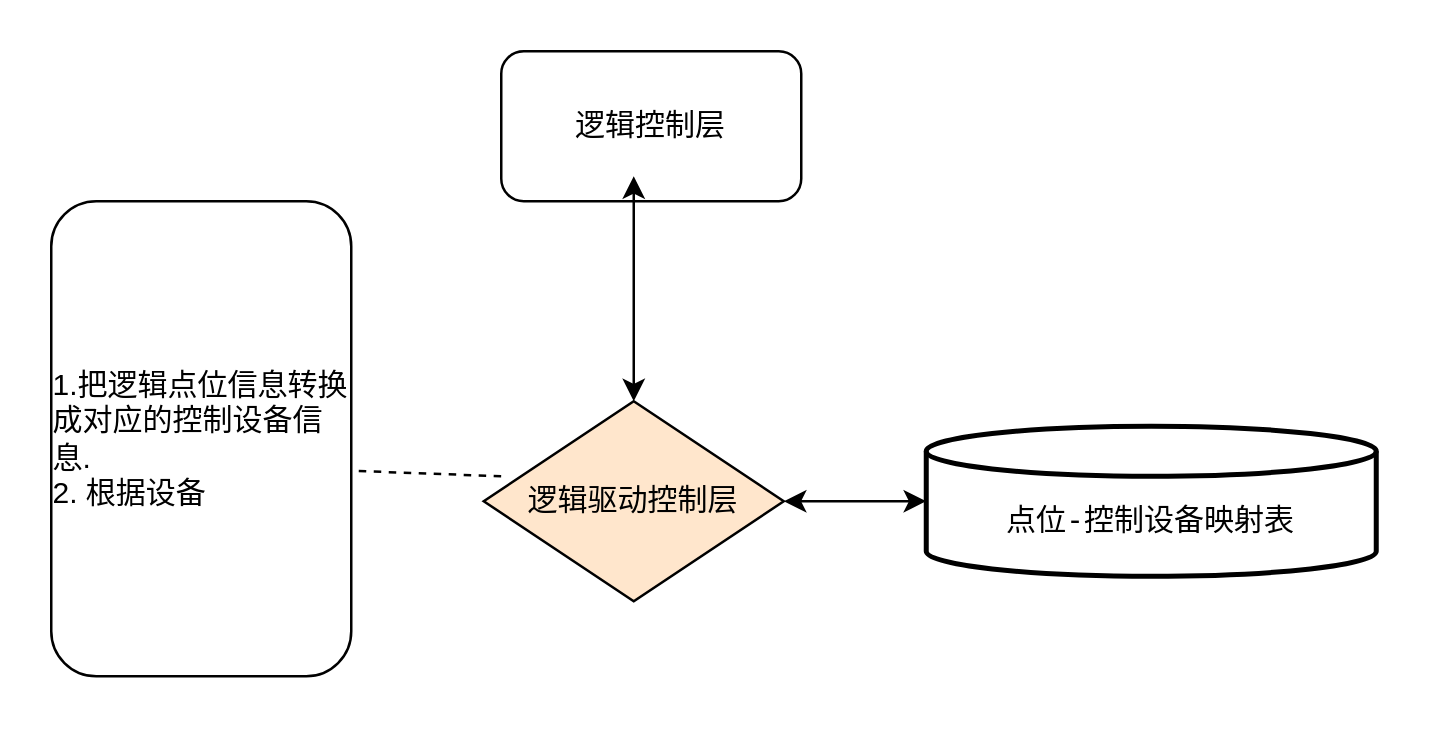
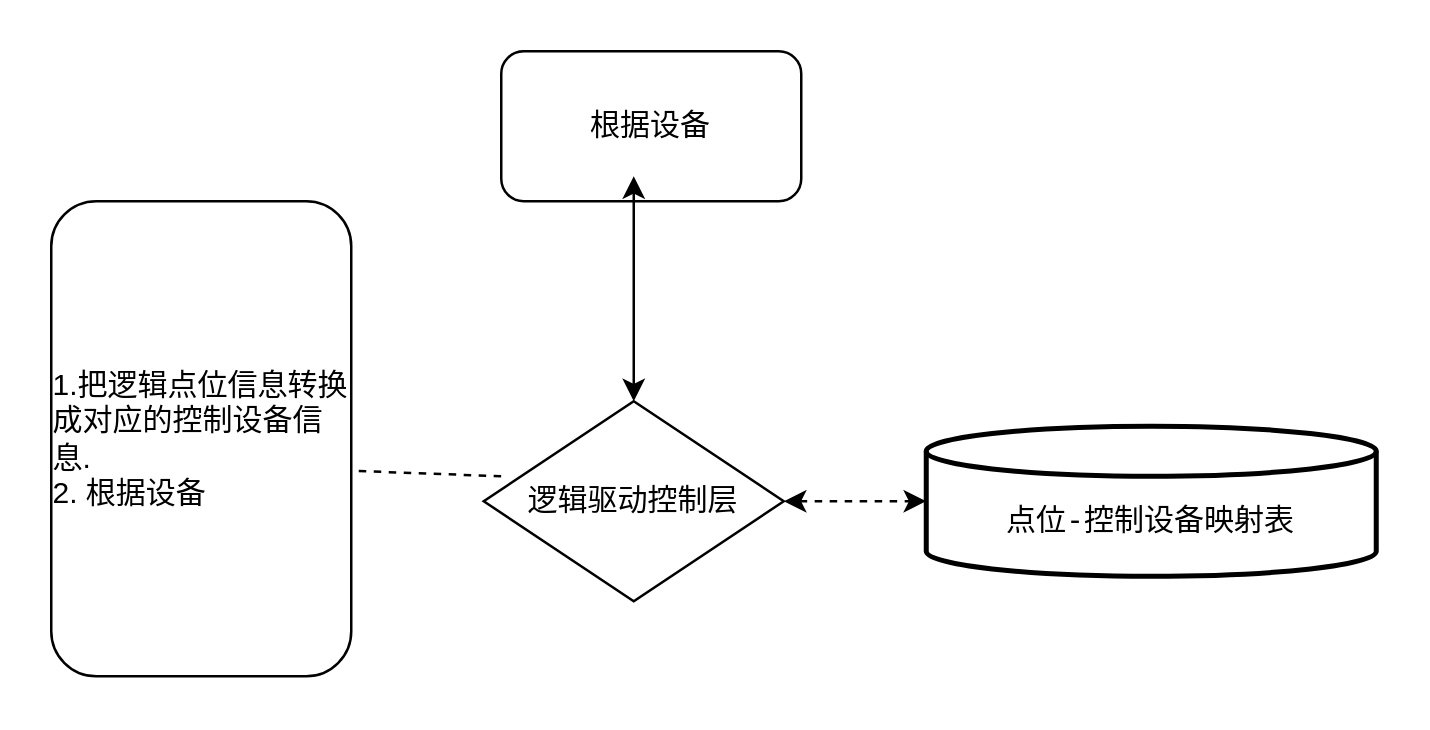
node "逻辑控制层": label "逻辑控制层" -> "根据设备"
node "逻辑驱动控制层": fillcolor #ffe6cc -> #ffffff
edge "逻辑驱动控制层" -- "点位-控制设备映射表": style solid -> dashed
